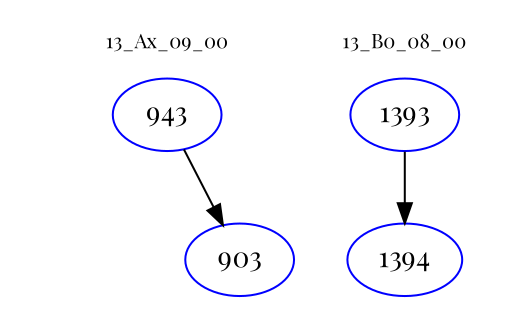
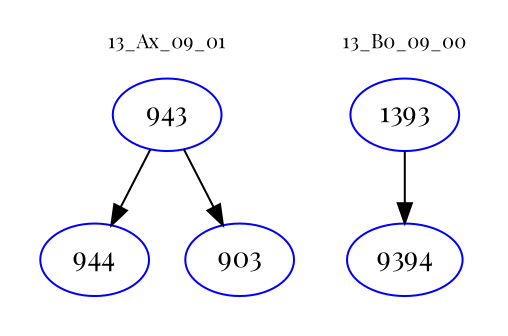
cluster "13_Ax_09_00": label "13_Ax_09_00" -> "13_Ax_09_01"
cluster "13_B0_08_00": label "13_B0_08_00" -> "13_B0_09_00"
node "944": added
node "1394": label "1394" -> "9394"
